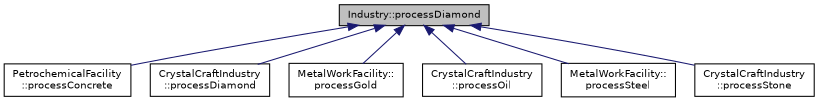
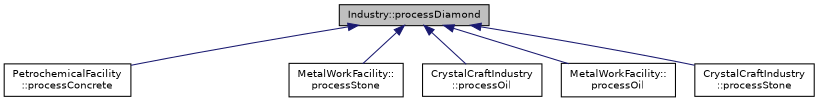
node "CrystalCraftIndustry ::processDiamond": removed
node "MetalWorkFacility:: processGold": label "MetalWorkFacility:: processGold" -> "MetalWorkFacility:: processStone"
node "MetalWorkFacility:: processSteel": label "MetalWorkFacility:: processSteel" -> "MetalWorkFacility:: processOil"
